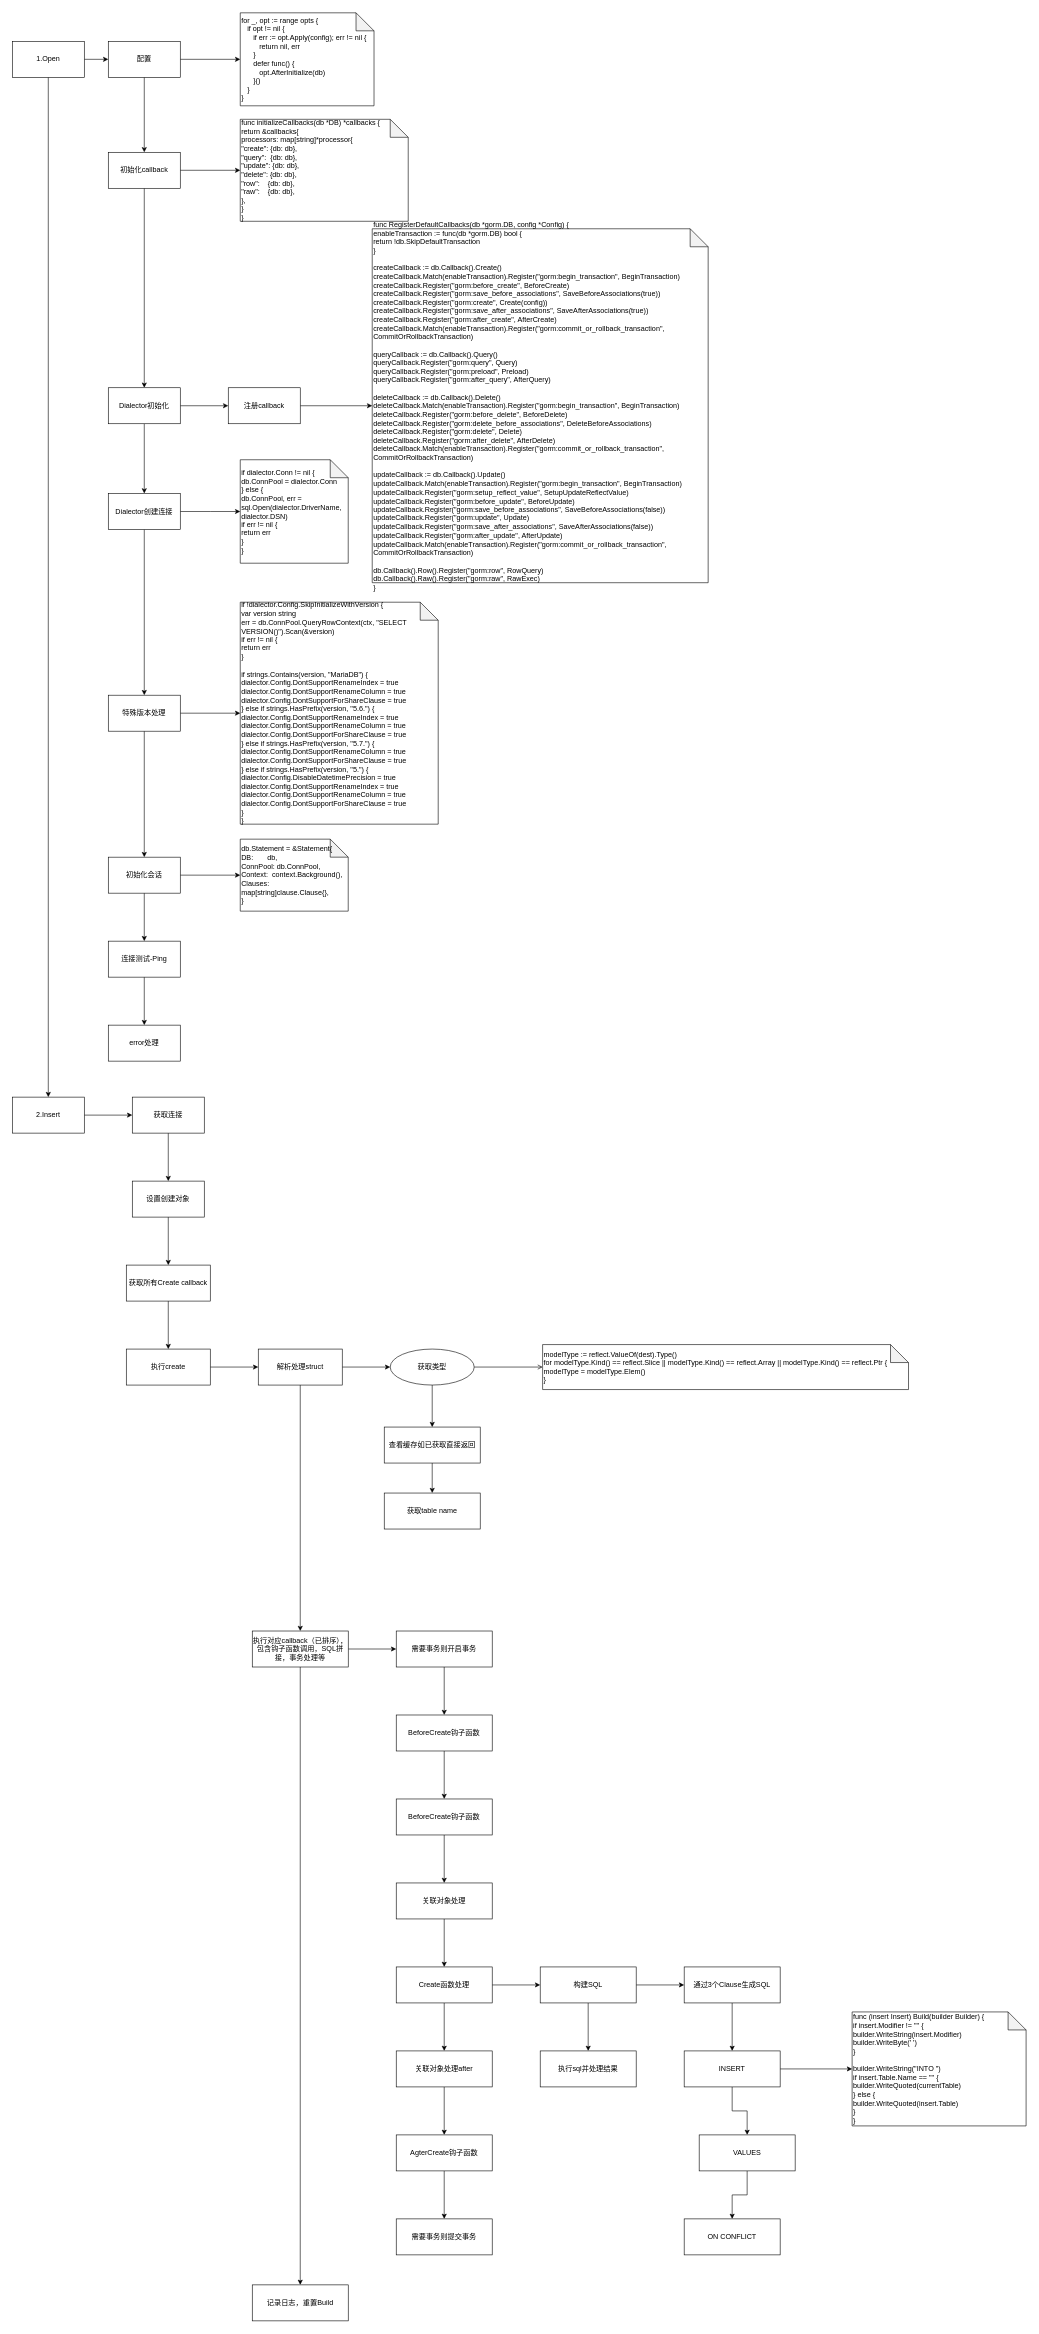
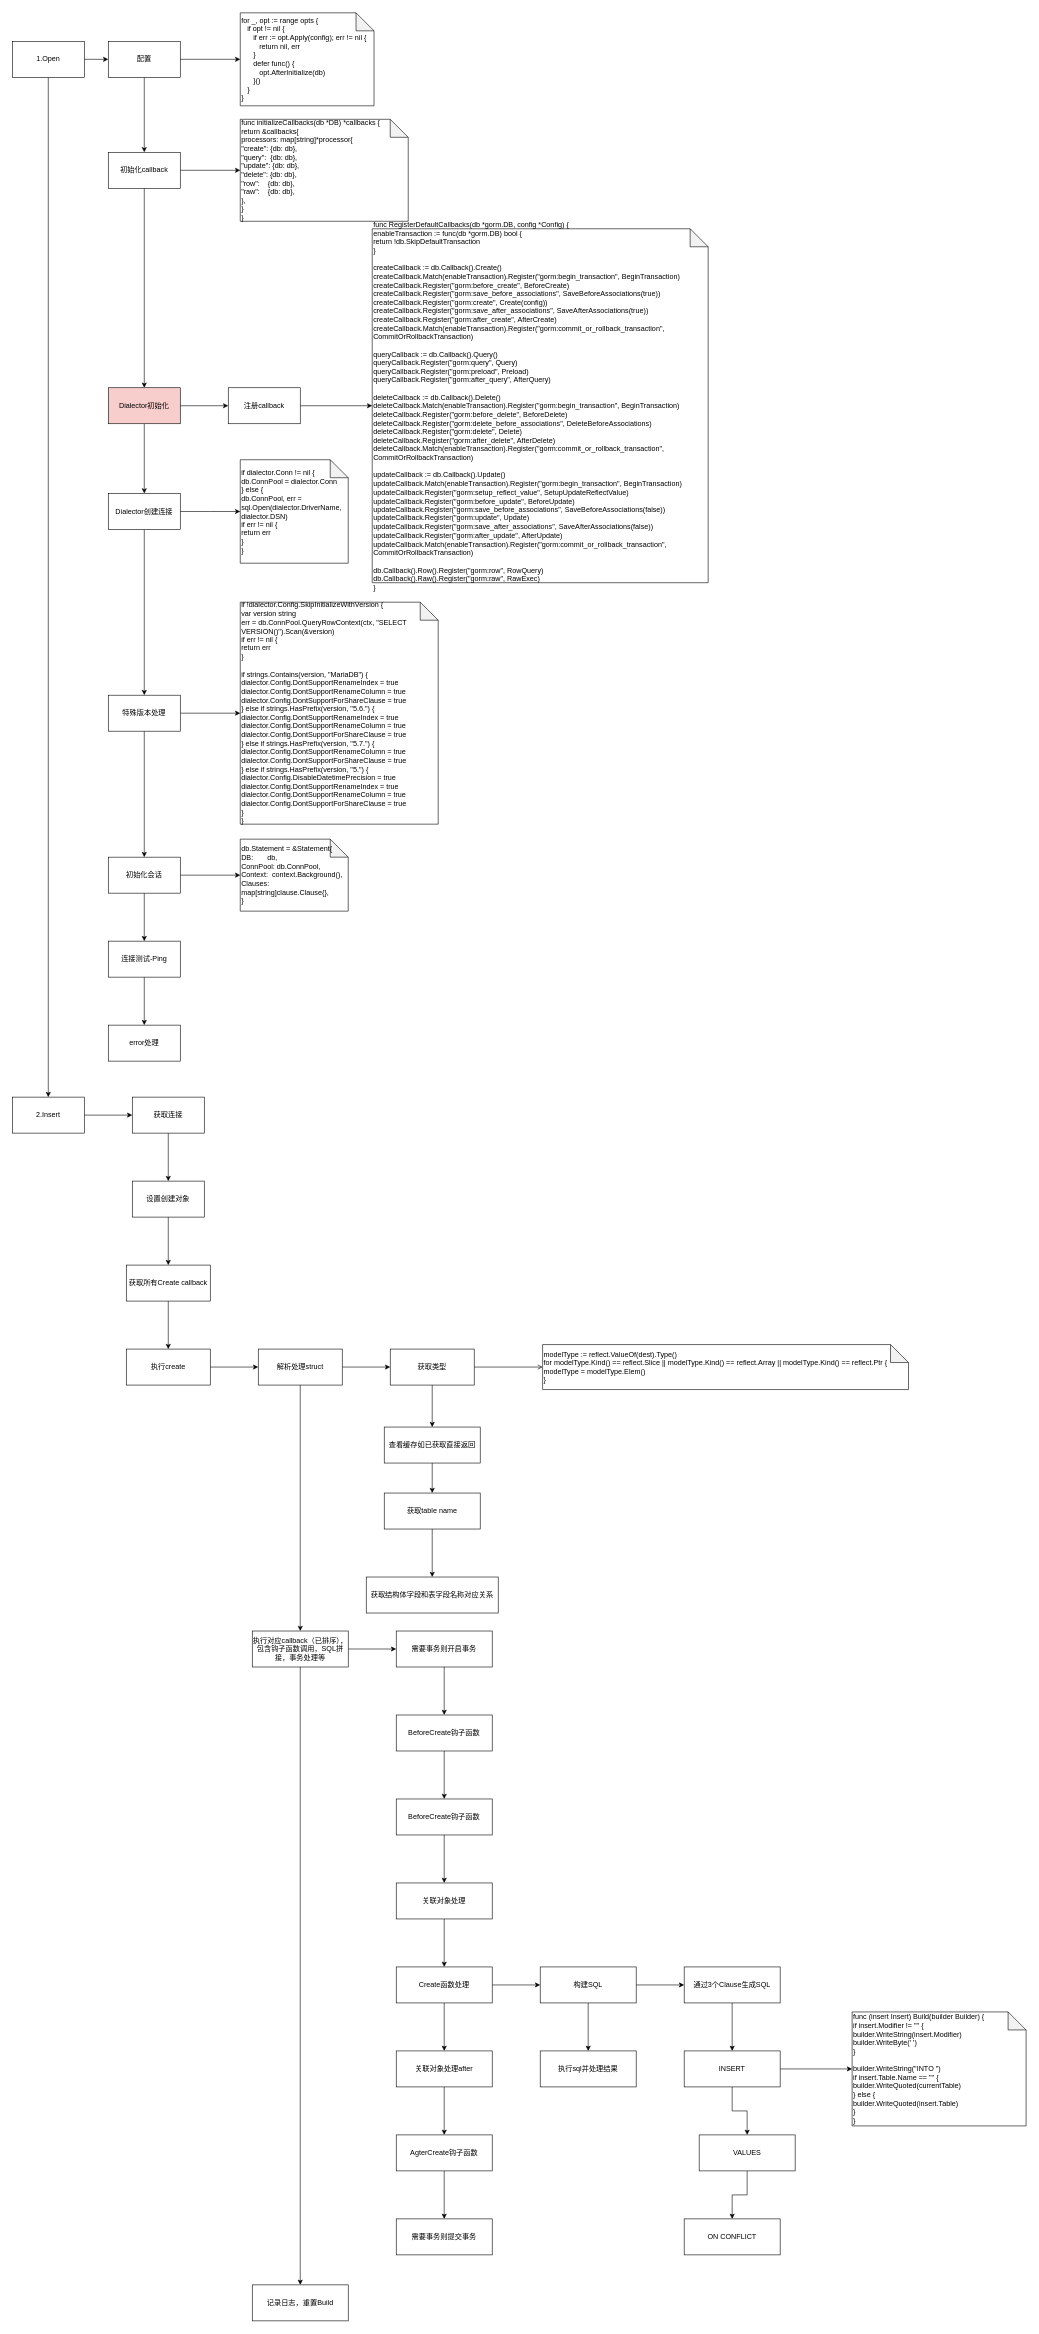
node "Dialector初始化": fillcolor #ffffff -> #f8cecc
node "获取类型": shape ellipse -> rectangle
edge "获取table name" -> "获取结构体字段和表字段名称对应关系": added
node "获取结构体字段和表字段名称对应关系": added
